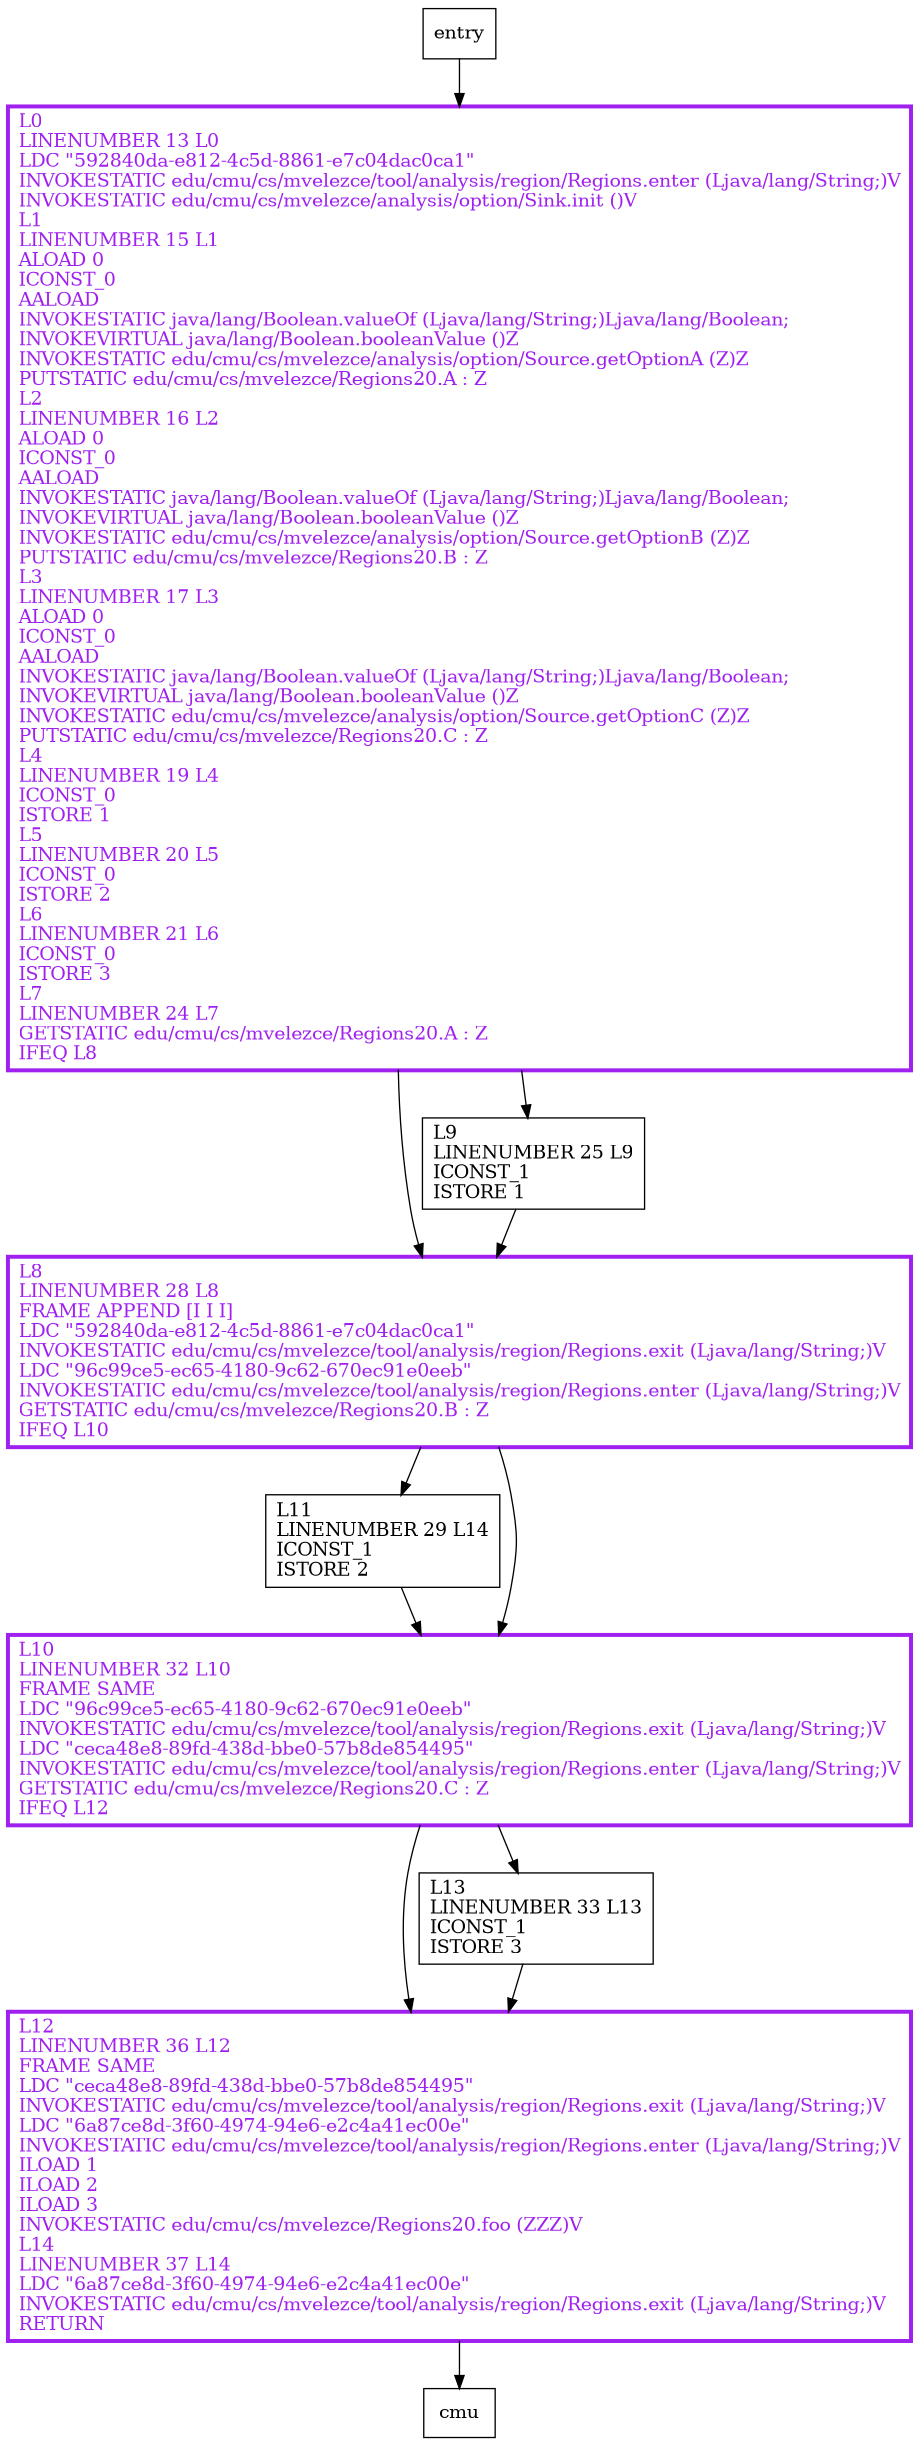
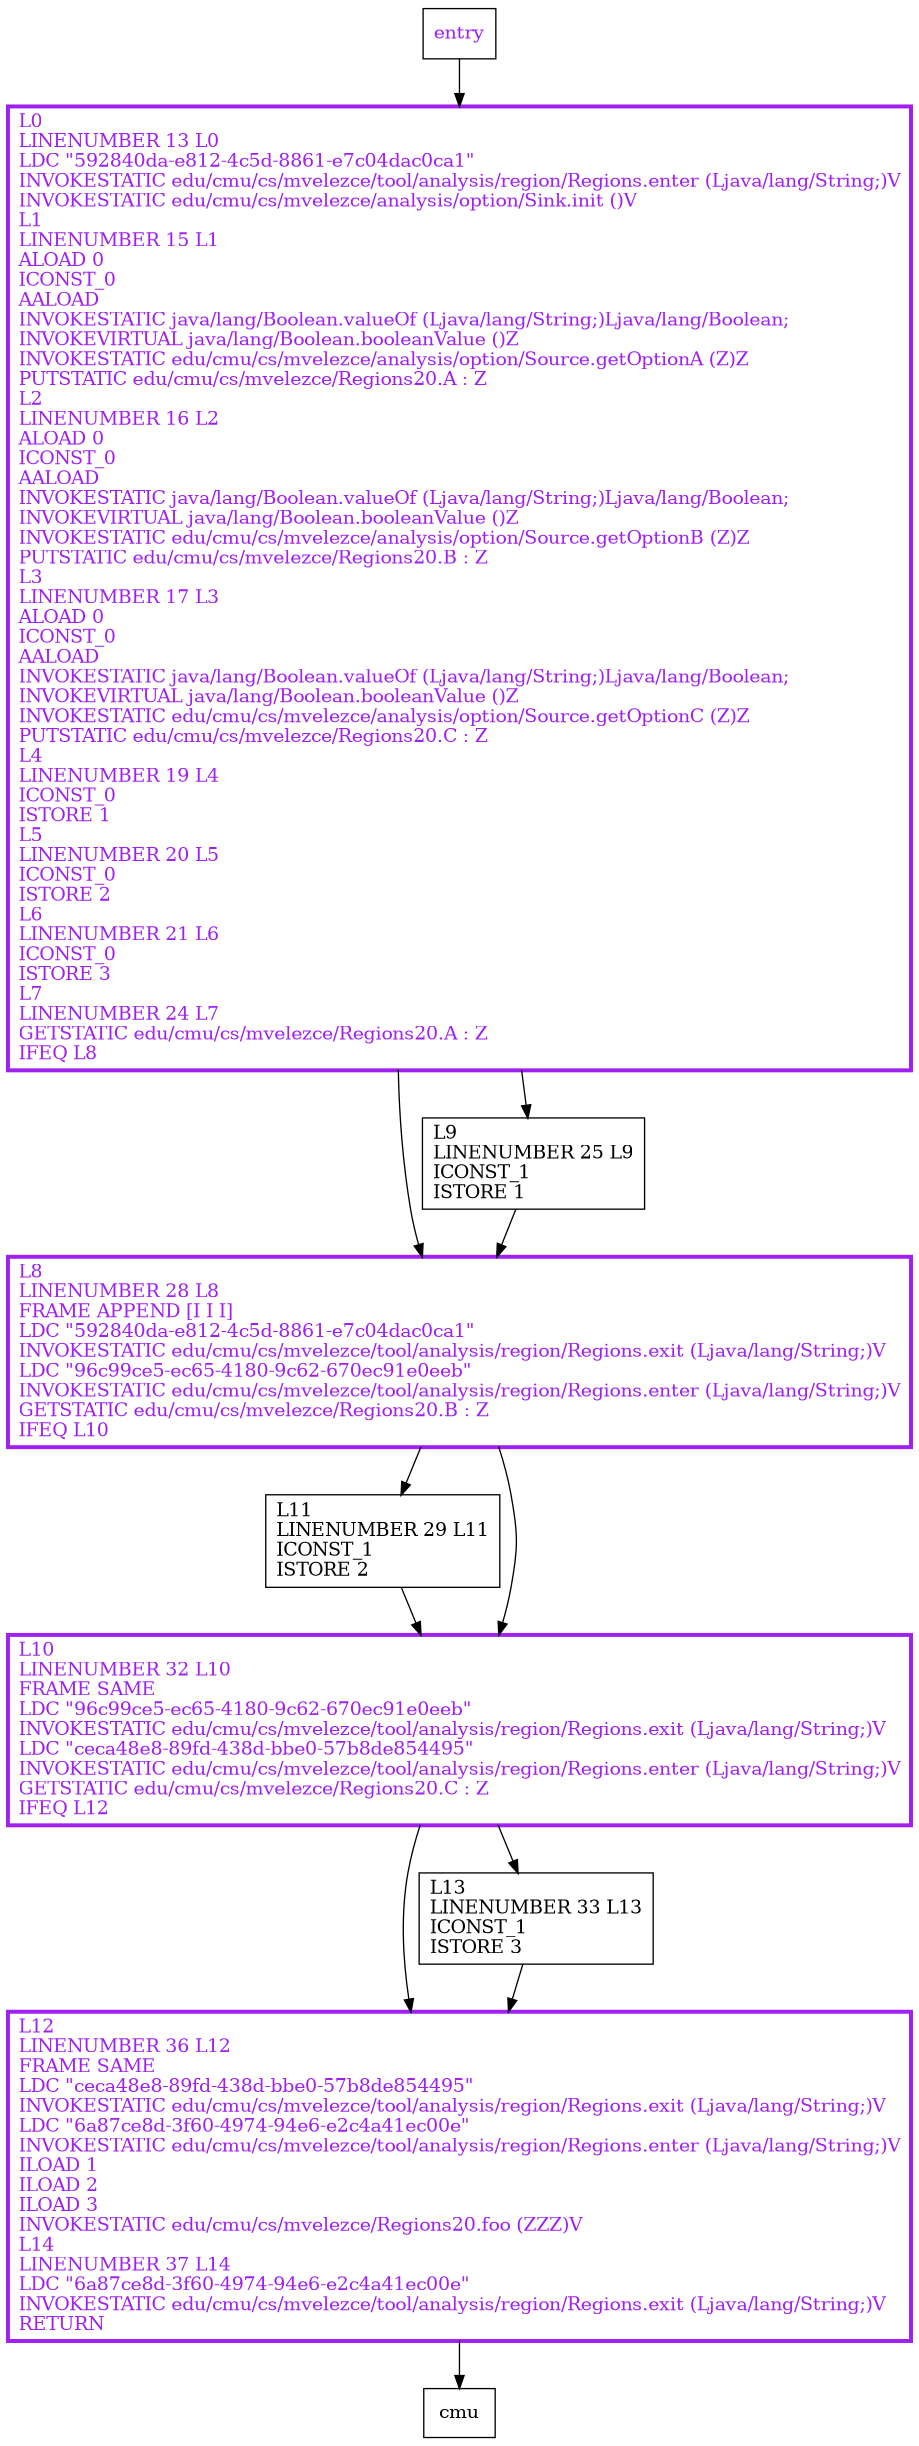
node "entry": fontcolor black -> purple
node "L11 LINENUMBER 29 L14 ICONST_1 ISTORE 2": label "L11 LINENUMBER 29 L14 ICONST_1 ISTORE 2" -> "L11 LINENUMBER 29 L11 ICONST_1 ISTORE 2"
